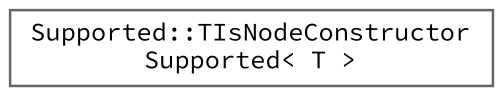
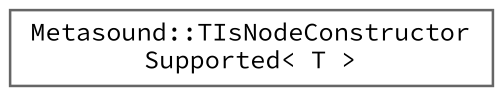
node "Supported::TIsNodeConstructor Supported< T >": label "Supported::TIsNodeConstructor Supported< T >" -> "Metasound::TIsNodeConstructor Supported< T >"
